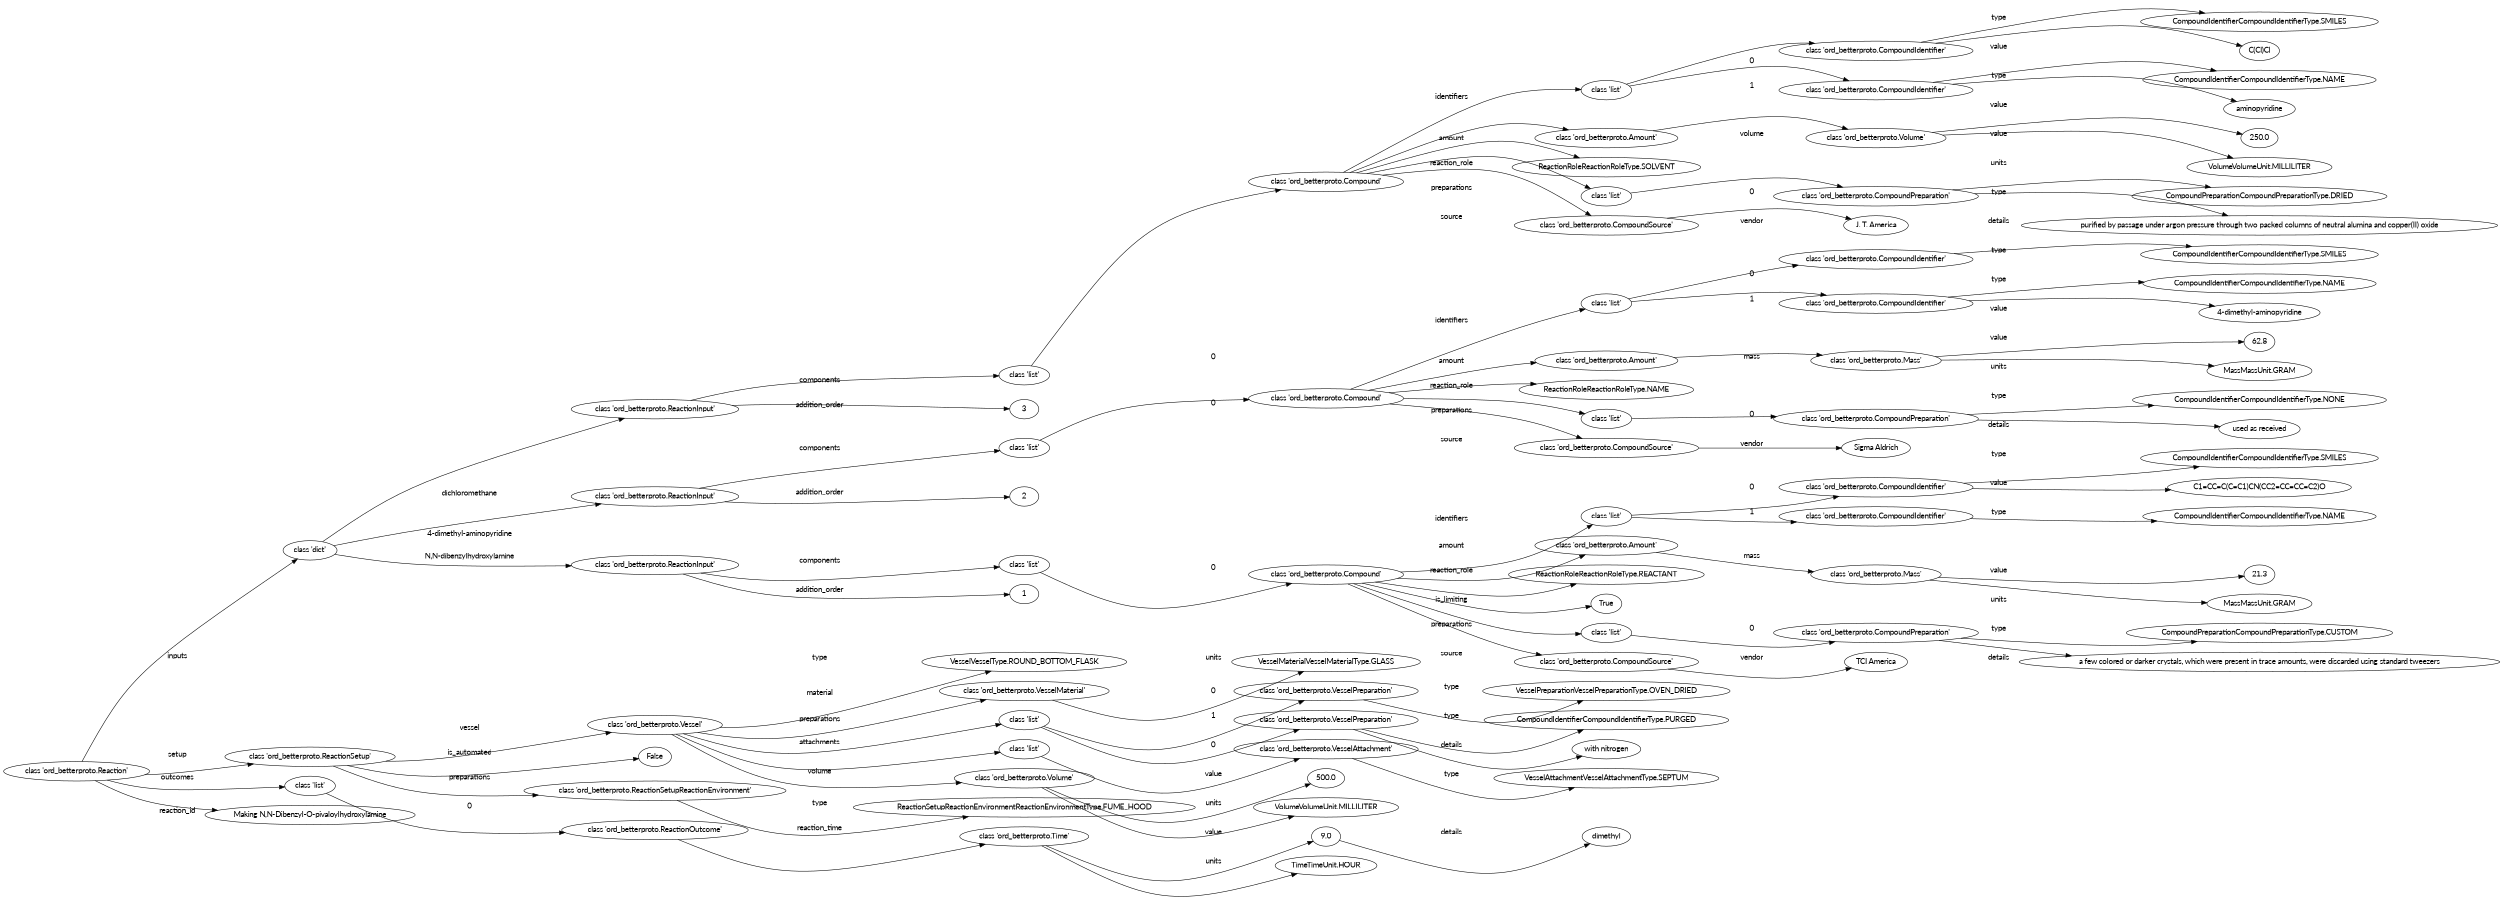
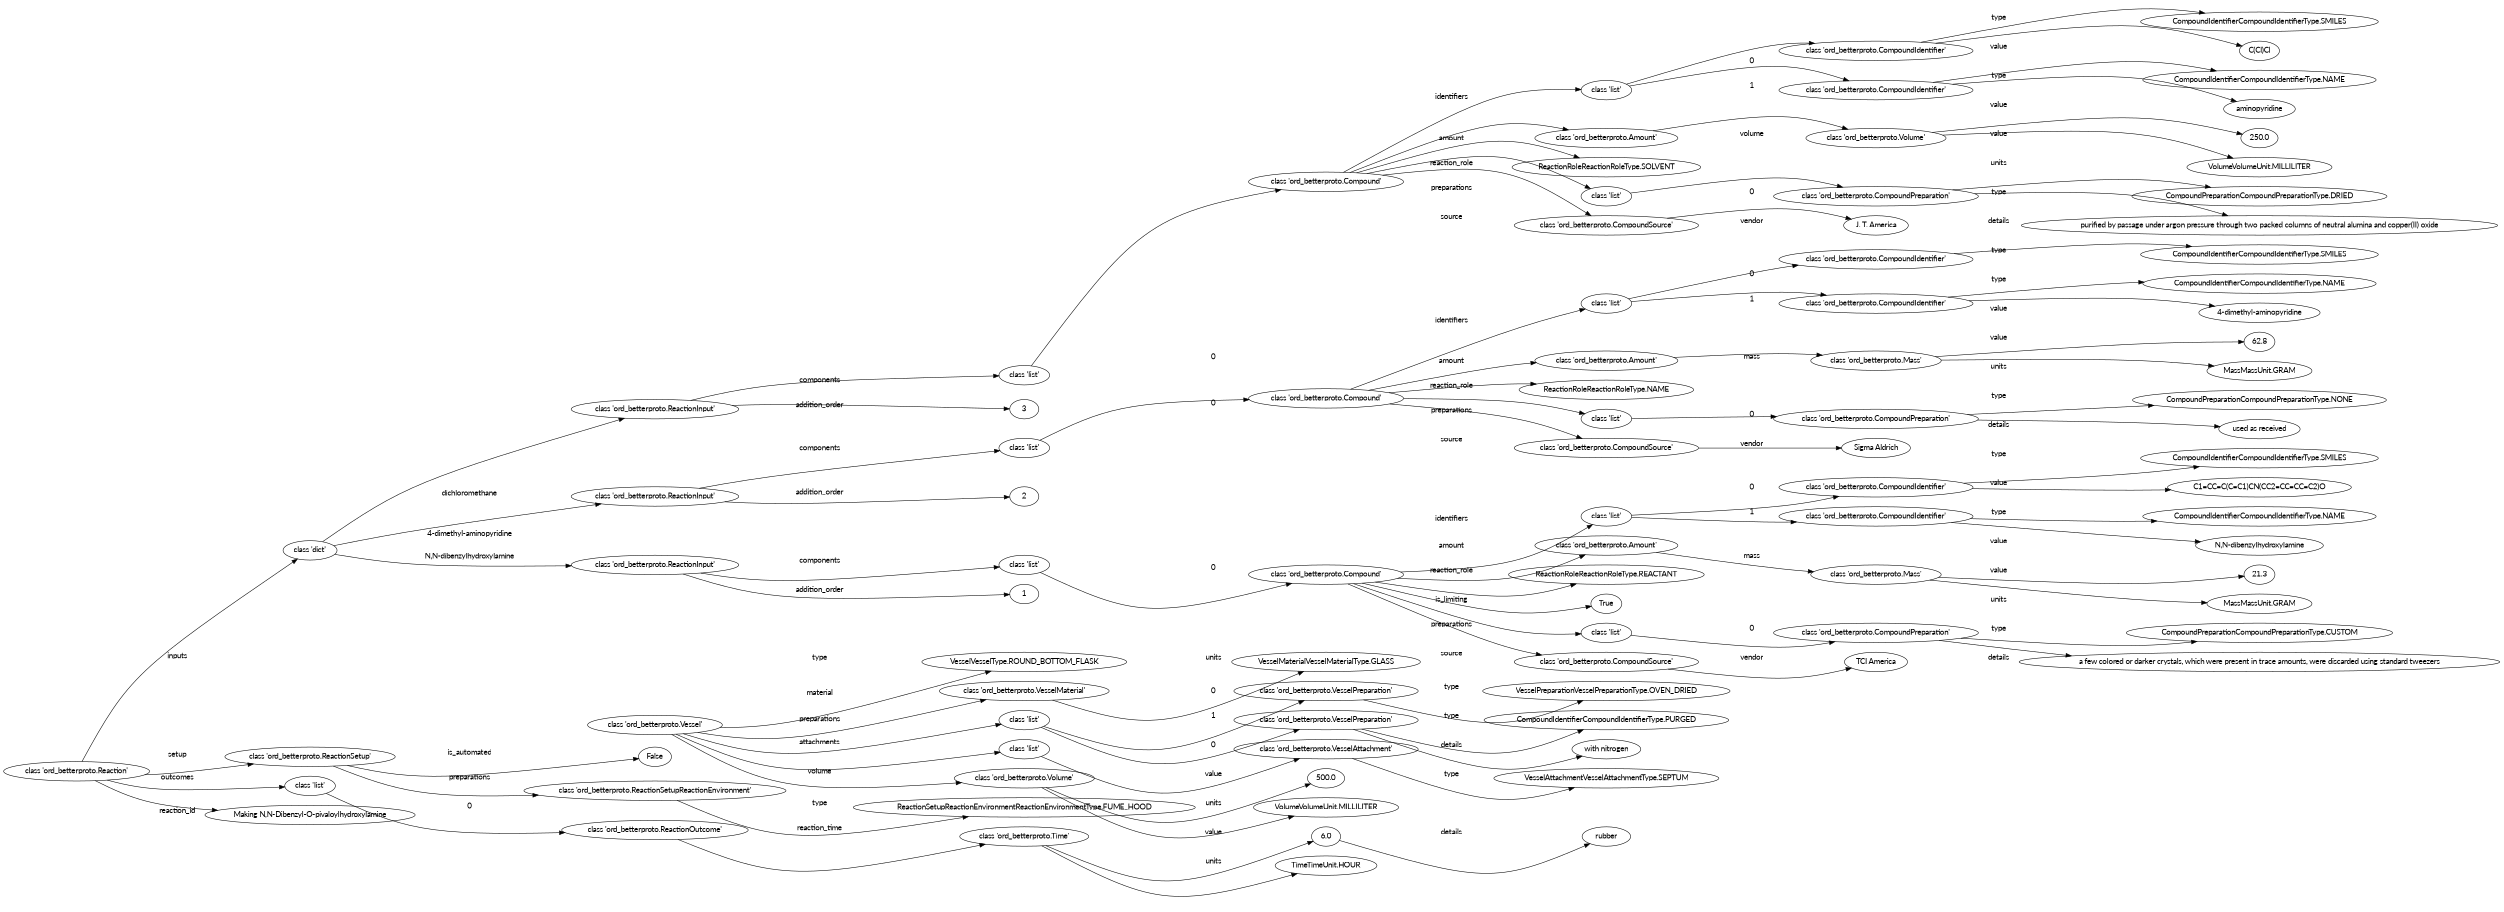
node "CompoundIdentifierCompoundIdentifierType.NONE": label "CompoundIdentifierCompoundIdentifierType.NONE" -> "CompoundPreparationCompoundPreparationType.NONE"
node "N,N-dibenzylhydroxylamine": added
edge "class 'ord_betterproto.ReactionSetup'" -> "class 'ord_betterproto.Vessel'": removed, label "vessel"
node "9.0": label "9.0" -> "6.0"
node "dimethyl": label "dimethyl" -> "rubber"
